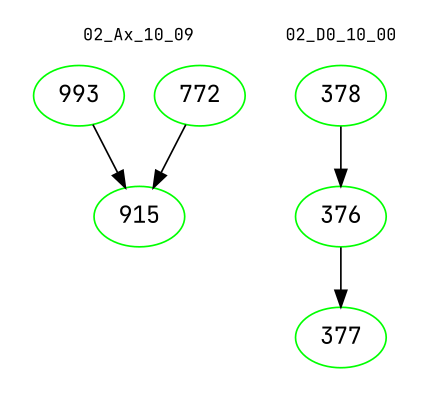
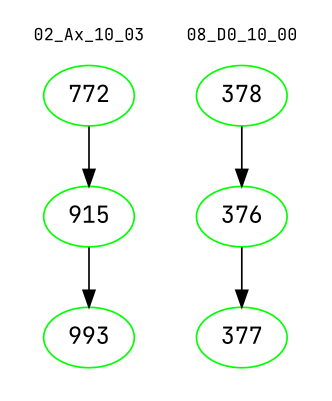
cluster "02_Ax_10_09": label "02_Ax_10_09" -> "02_Ax_10_03"
cluster "02_D0_10_00": label "02_D0_10_00" -> "08_D0_10_00"
edge "993" -> "915": reversed
